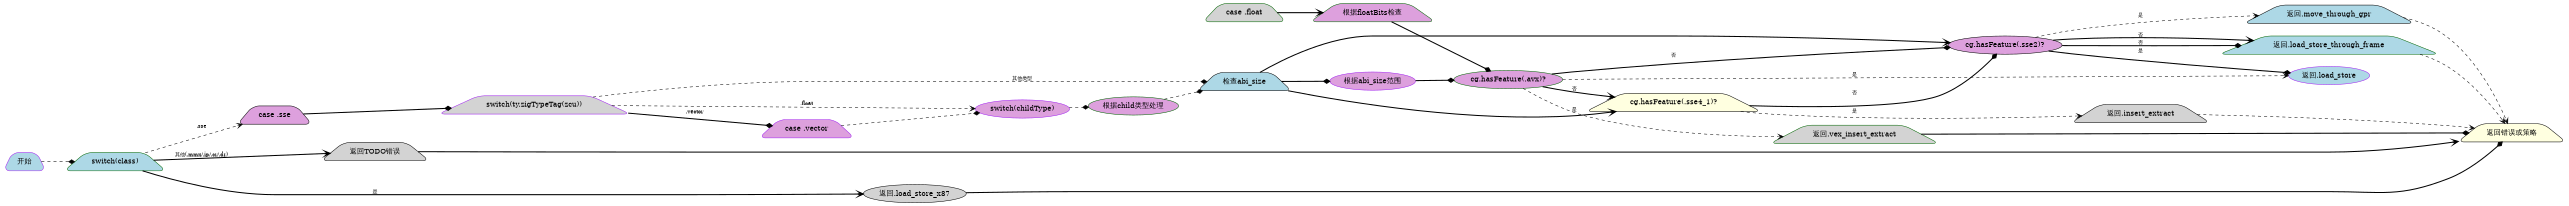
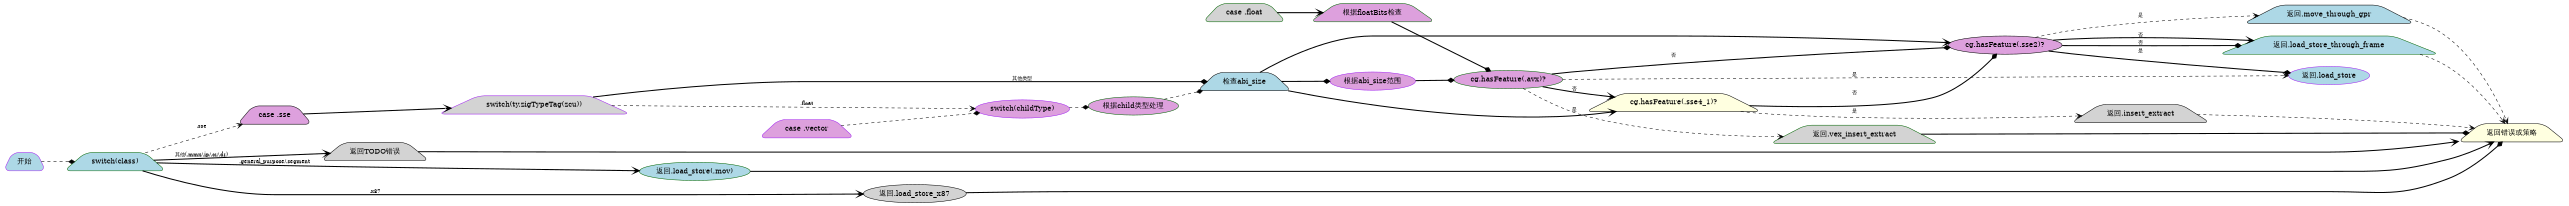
edge "switch(ty.zigTypeTag(zcu))" -> "检查abi_size": style dashed -> bold
edge "case .sse" -> "switch(ty.zigTypeTag(zcu))": arrowhead diamond -> vee
edge "switch(ty.zigTypeTag(zcu))" -> "case .vector": removed, label ".vector"
node "返回.load_store(.mov)": added
edge "switch(class)" -> "返回.load_store_x87": label "是" -> ".x87"
